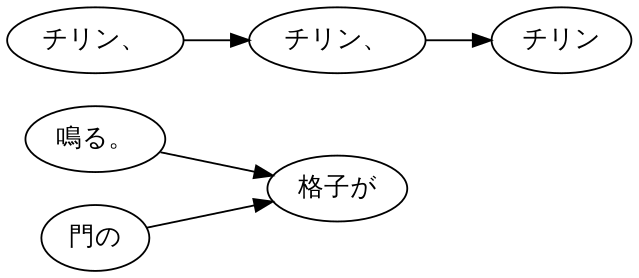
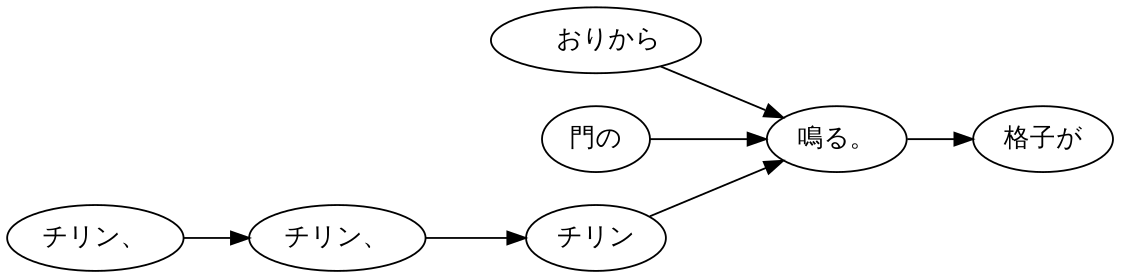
node "おりから": added
edge "チリン" -> "鳴る。": added
edge "門の" -> "格子が": now "門の" -> "鳴る。"
